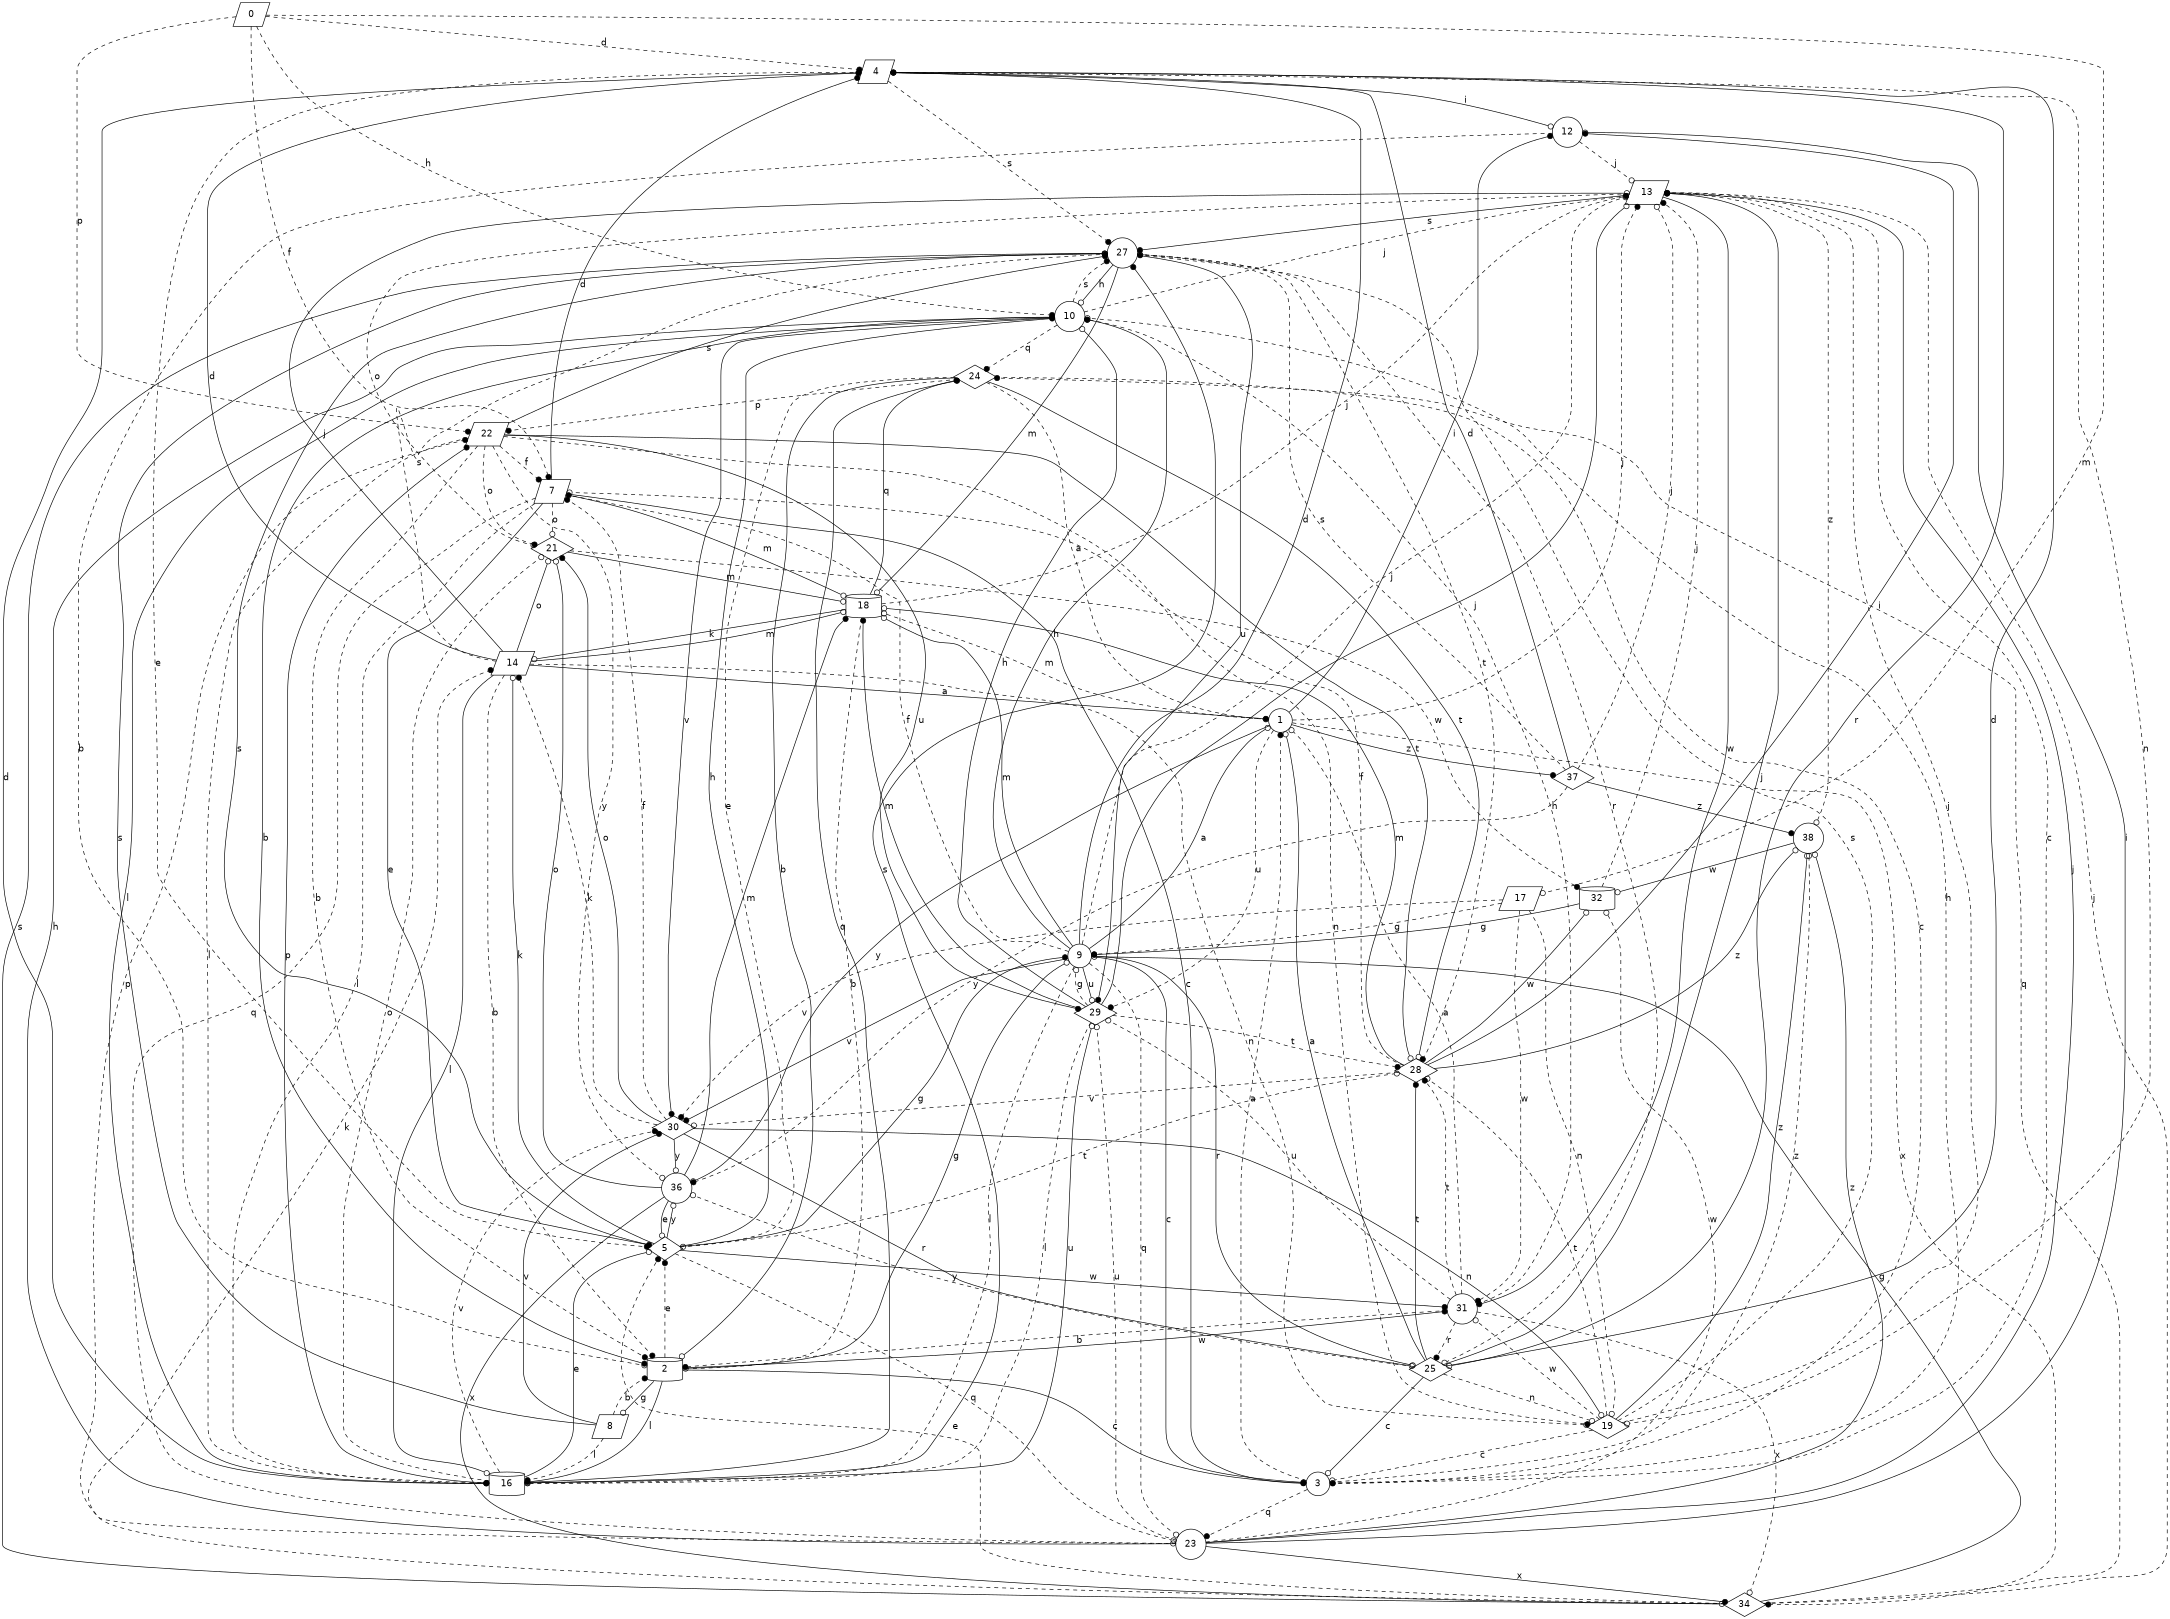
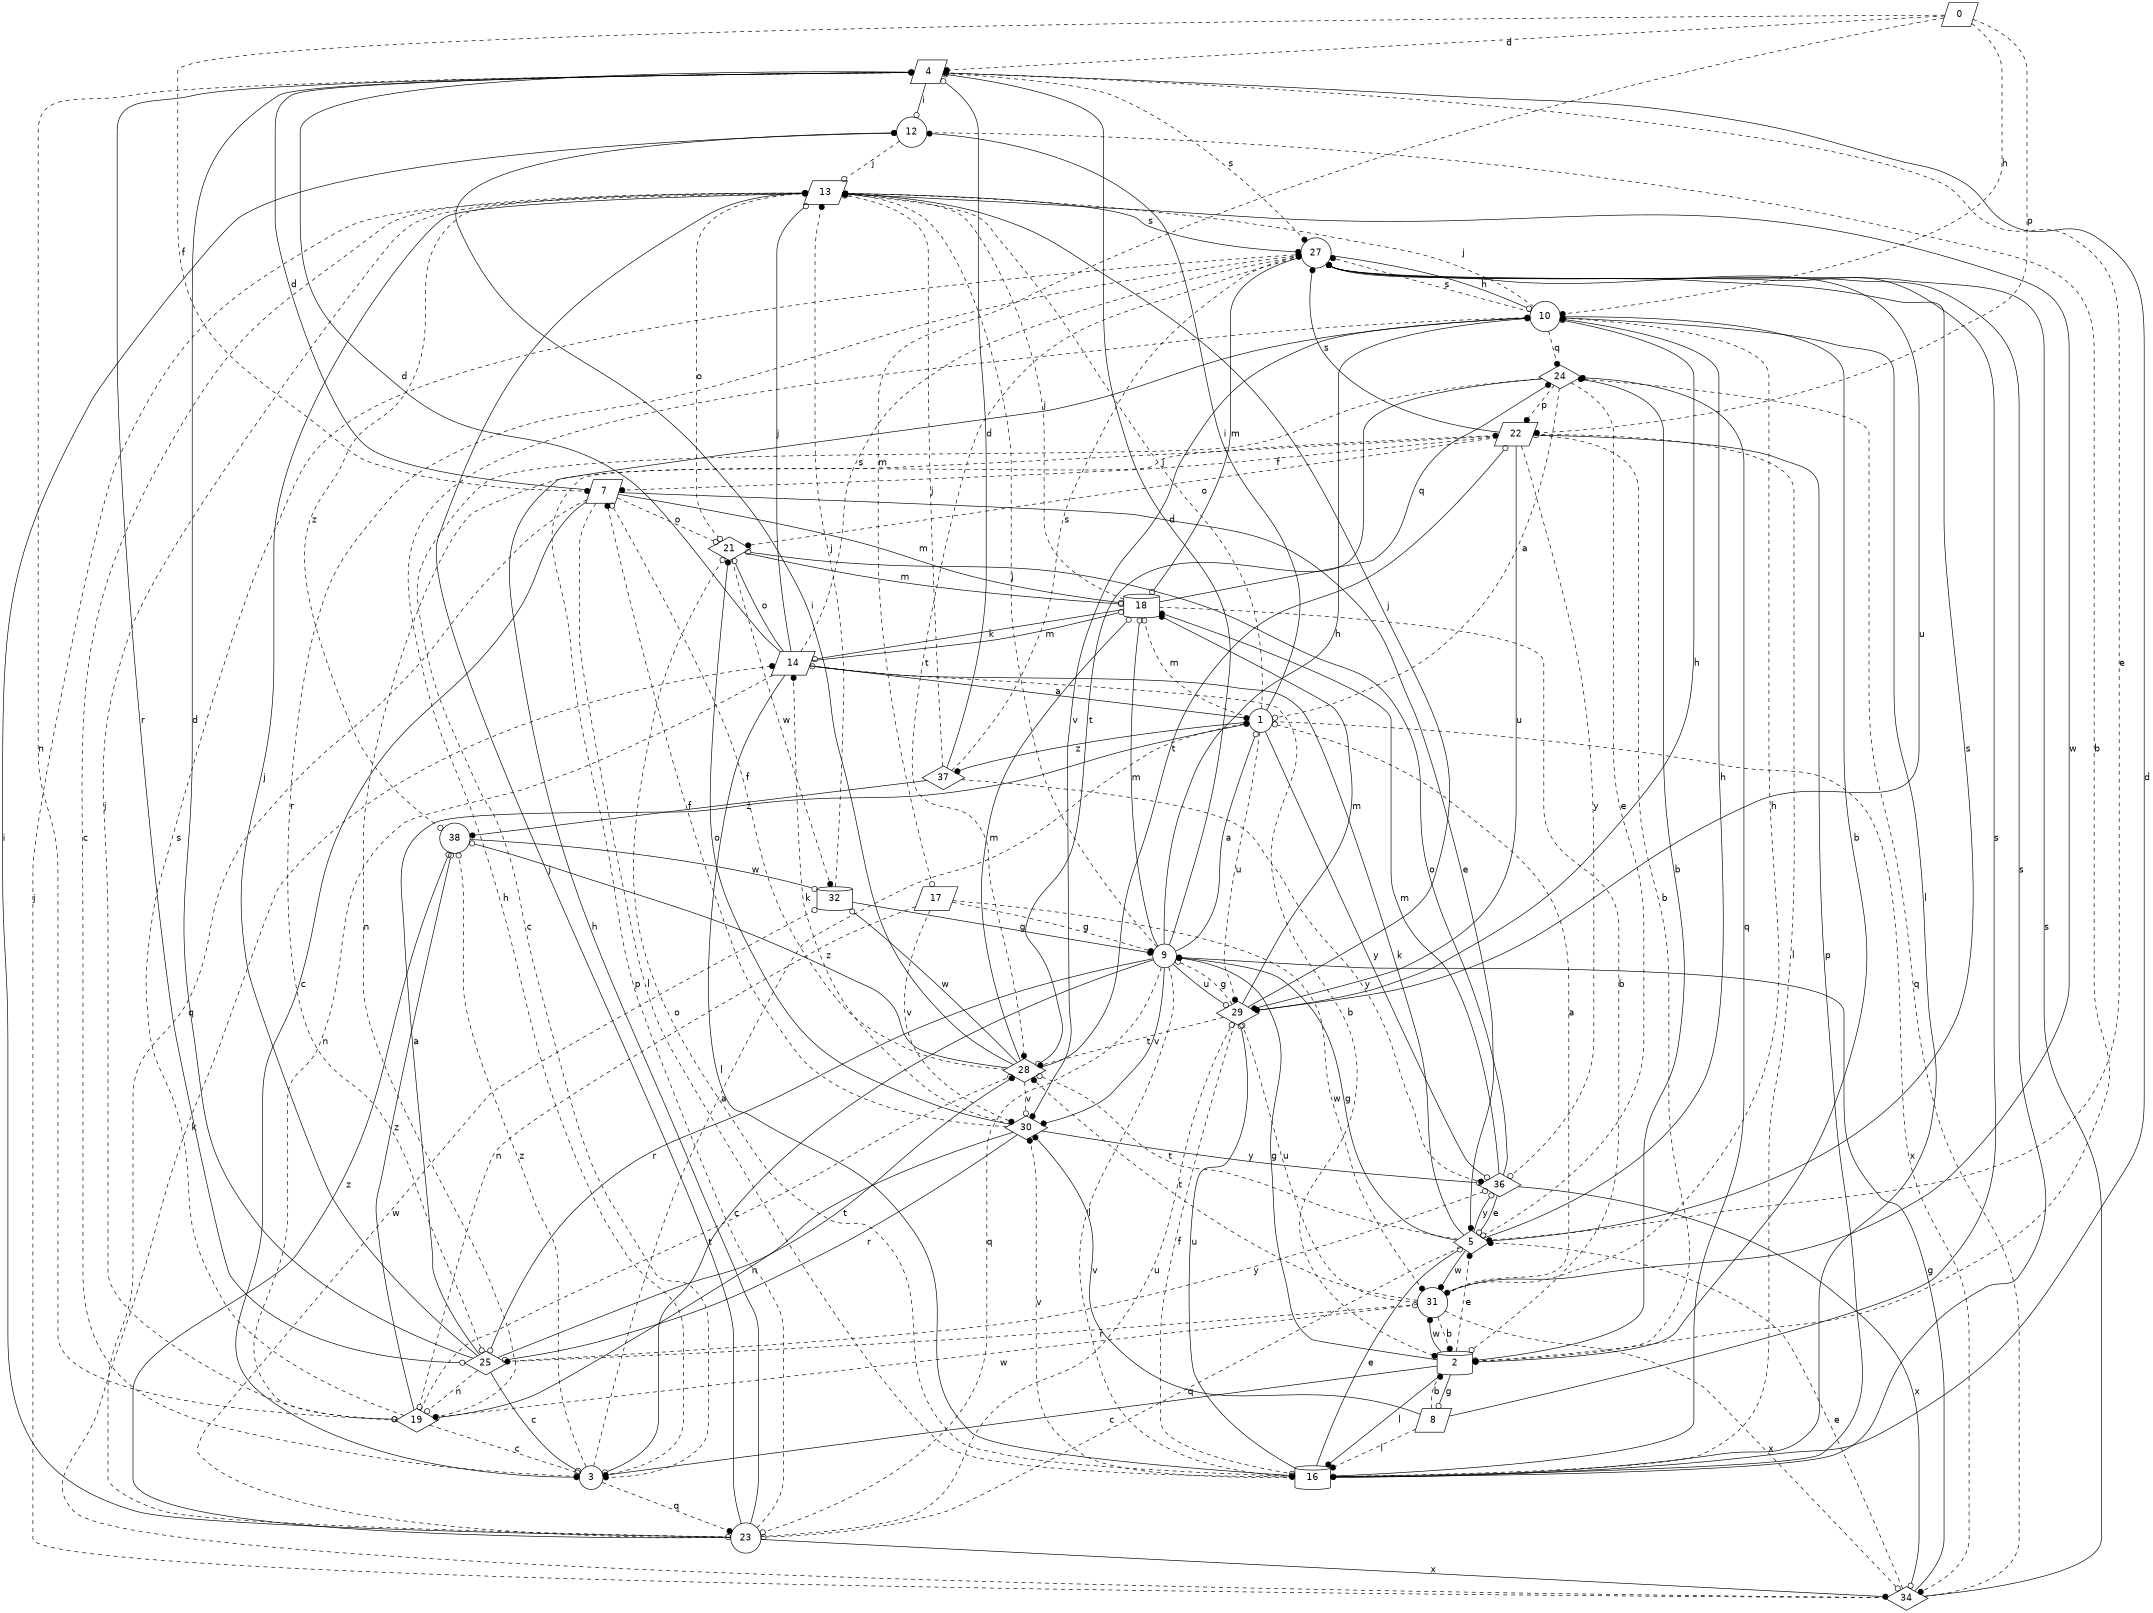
edge "22" -> "28": reversed
edge "9" -> "7": removed, label "f"
edge "16" -> "22": arrowhead dot -> odot
node "36": shape circle -> diamond
edge "29" -> "16": label "l" -> "f"
